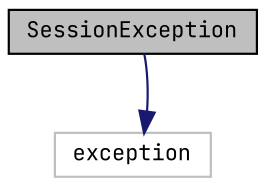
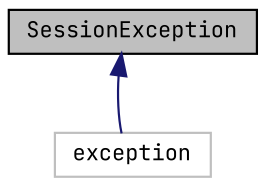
edge "SessionException" -> "exception": reversed
